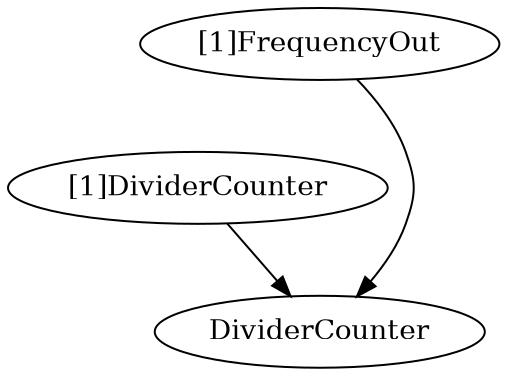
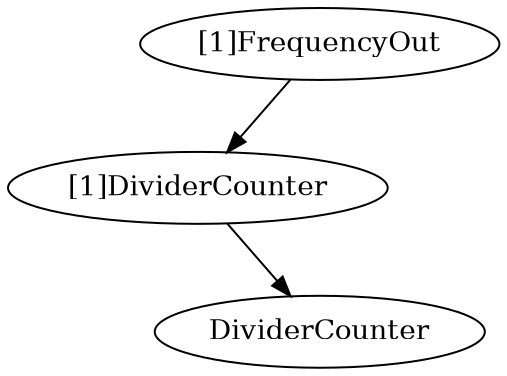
edge "[1]FrequencyOut" -> "DividerCounter": now "[1]FrequencyOut" -> "[1]DividerCounter"
